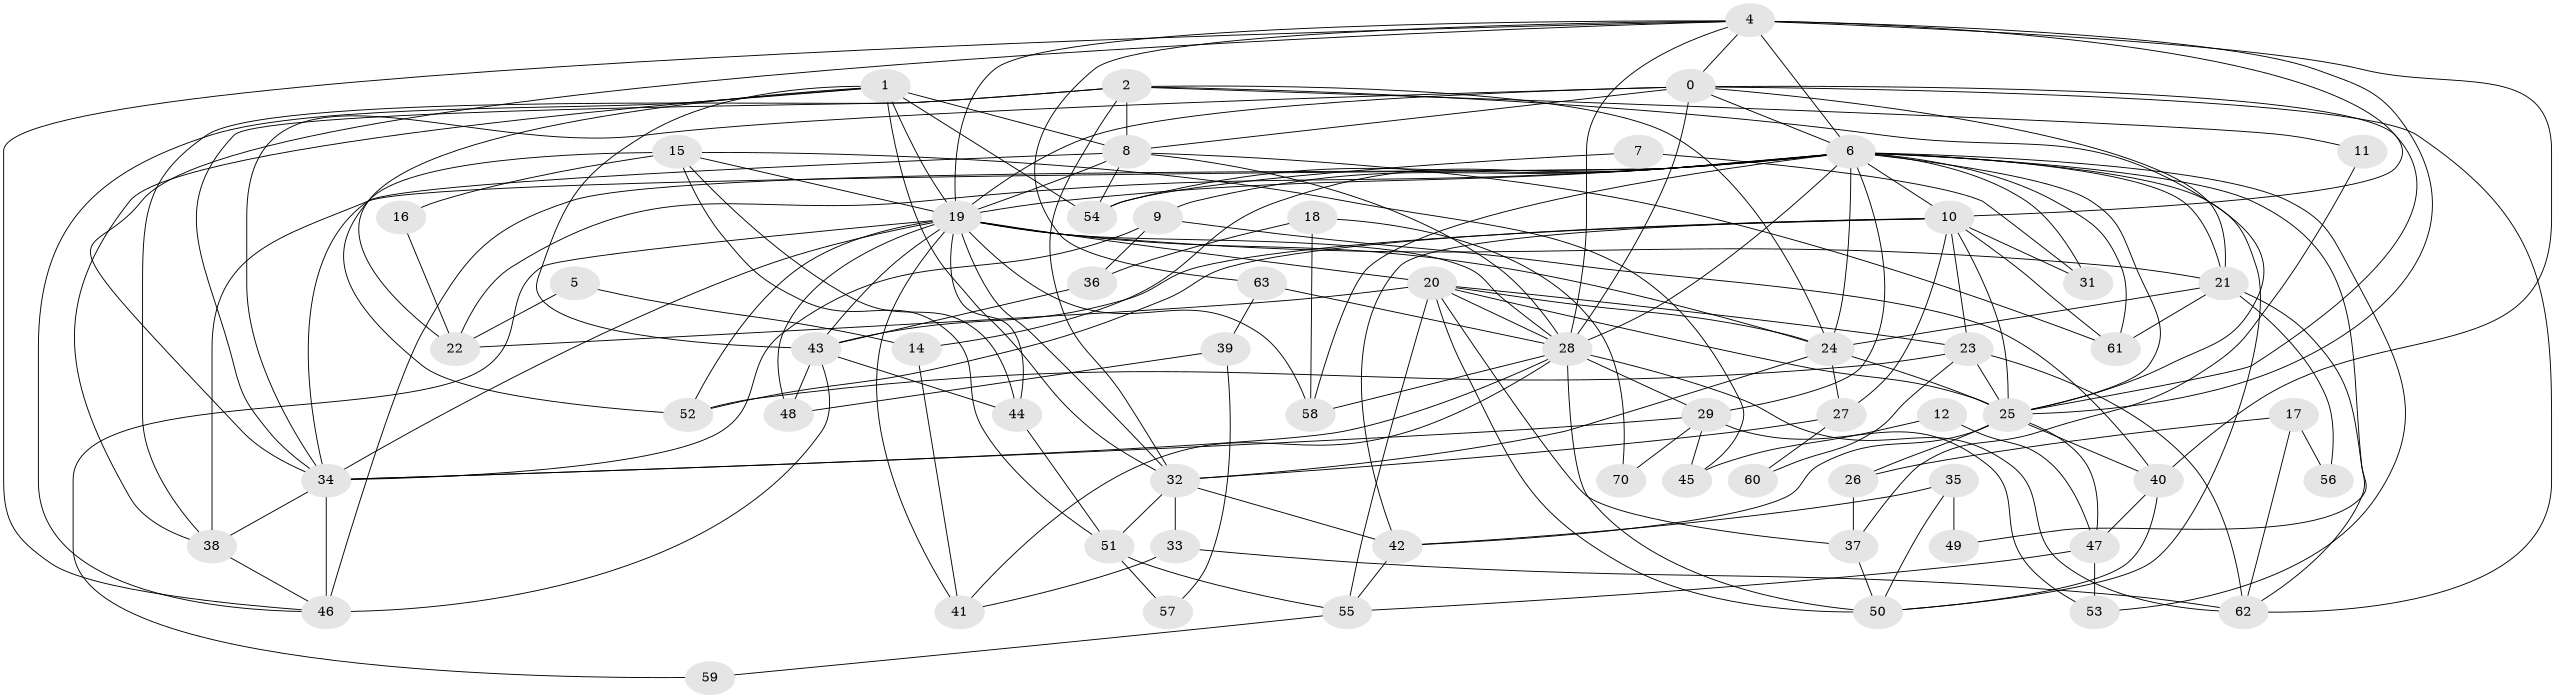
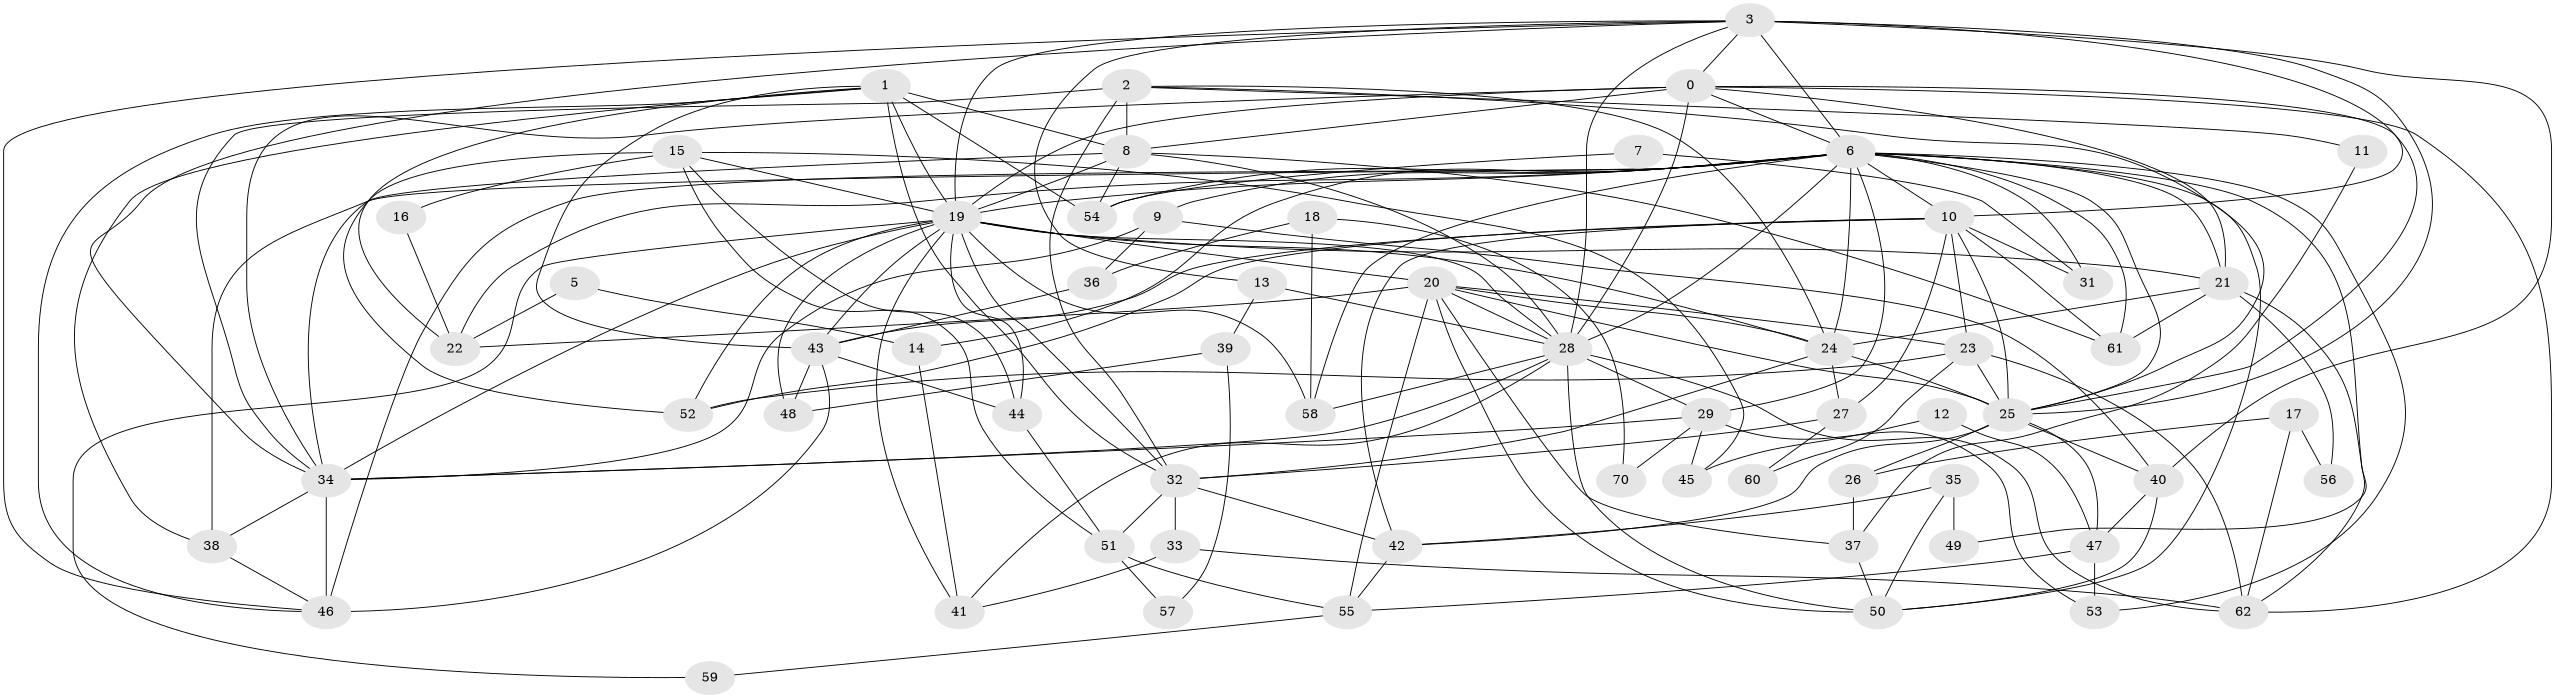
node "4": label "4" -> "3"
edge "2" -- "38": removed
node "63": label "63" -> "13"
